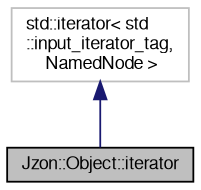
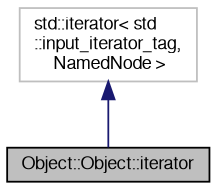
node "Jzon::Object::iterator": label "Jzon::Object::iterator" -> "Object::Object::iterator"
